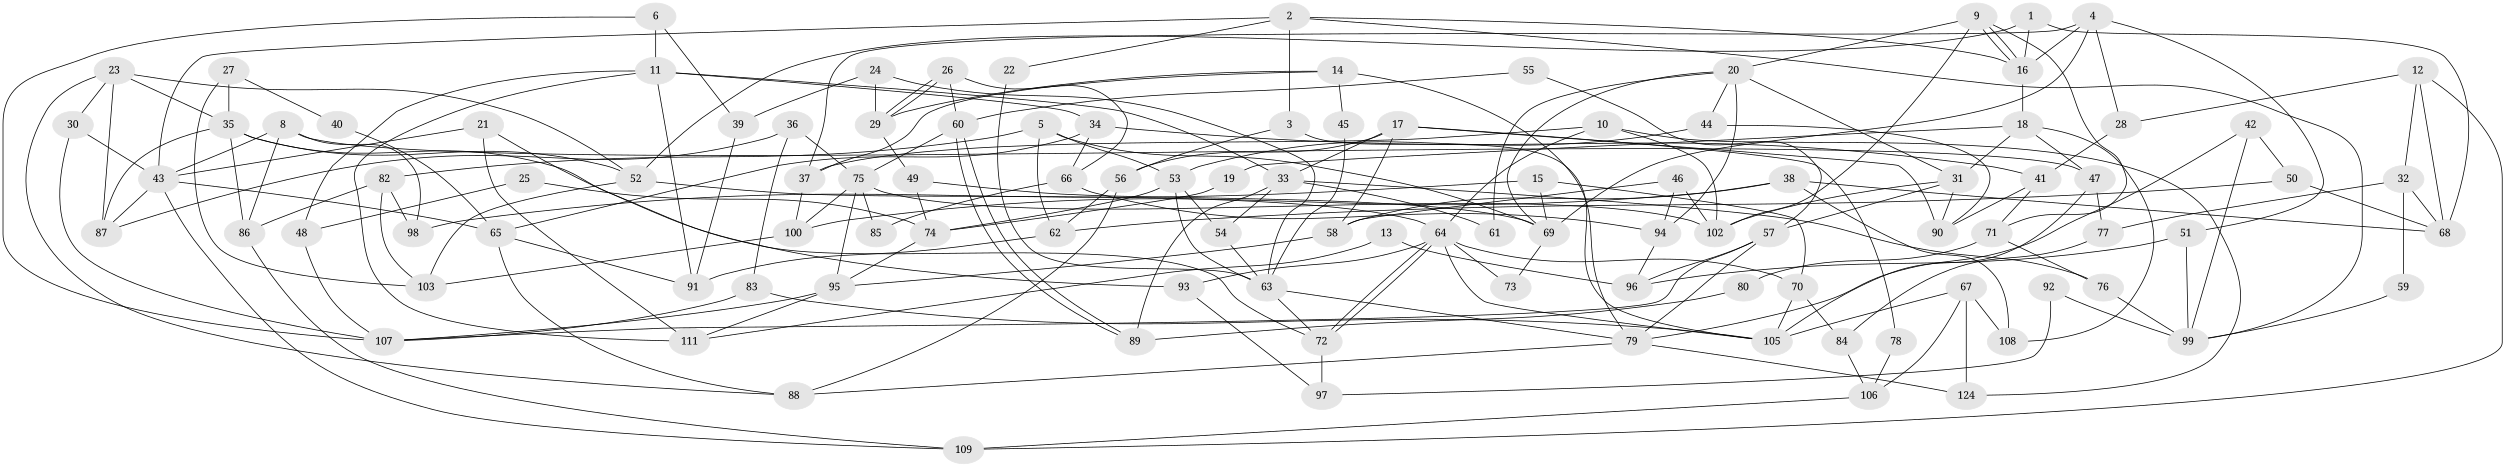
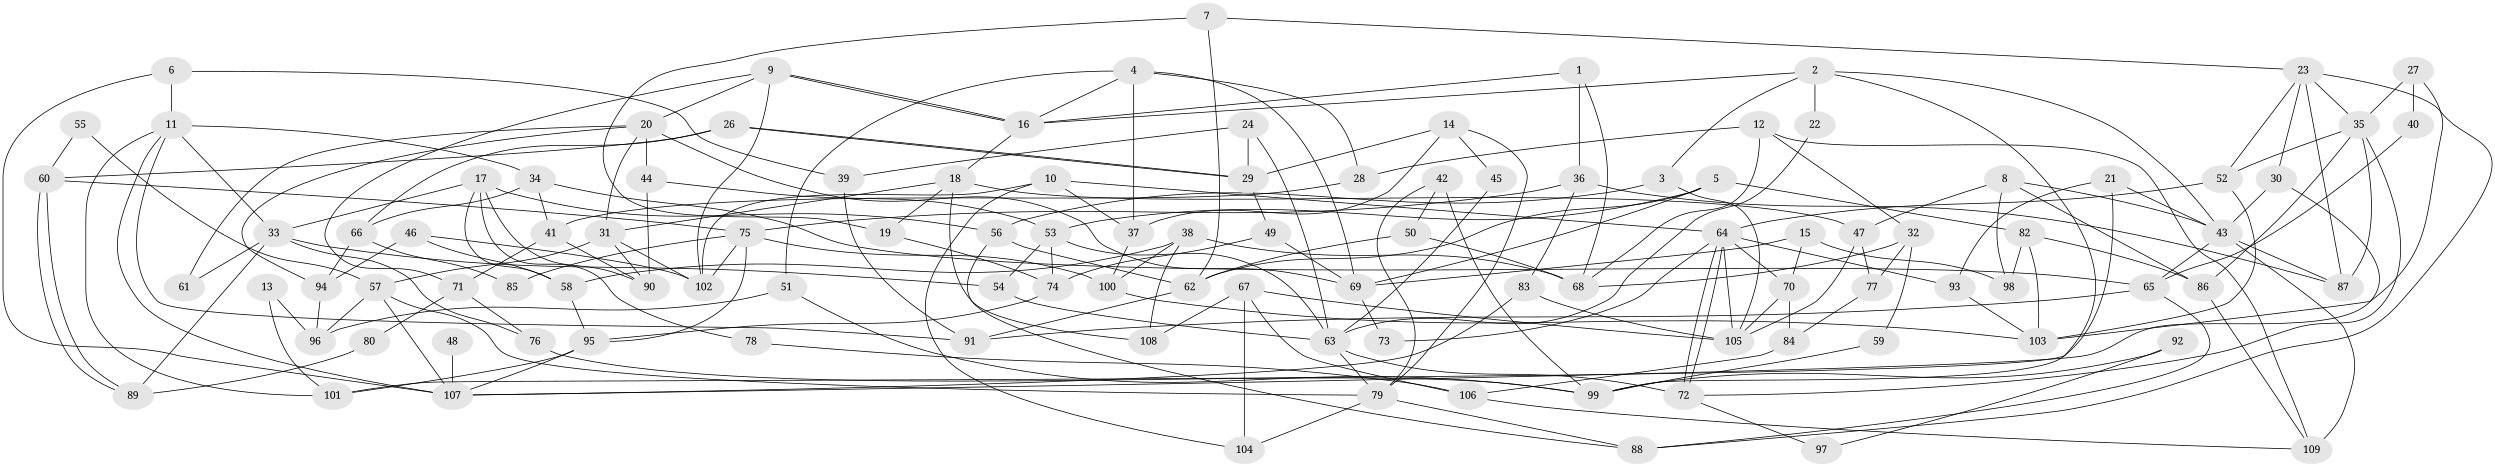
node "7": added
edge "1" -- "52": now "1" -- "36"
edge "11" -- "48": now "11" -- "107"
node "25": removed
node "111": label "111" -> "101"
edge "93" -- "97": now "93" -- "103"
node "124": label "124" -> "104"
